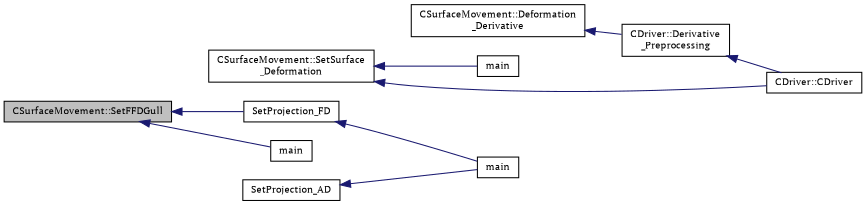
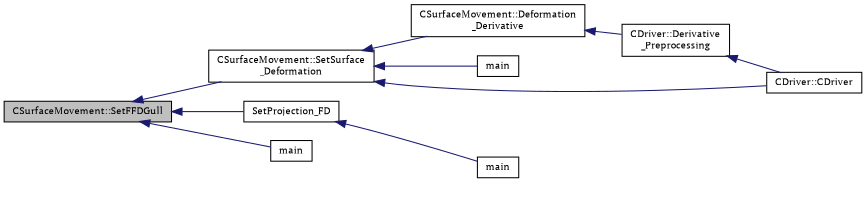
edge "CSurfaceMovement::Deformation _Derivative" -> "CSurfaceMovement::SetSurface _Deformation": added
edge "CSurfaceMovement::SetSurface _Deformation" -> "CSurfaceMovement::SetFFDGull": added
node "SetProjection_AD": removed
